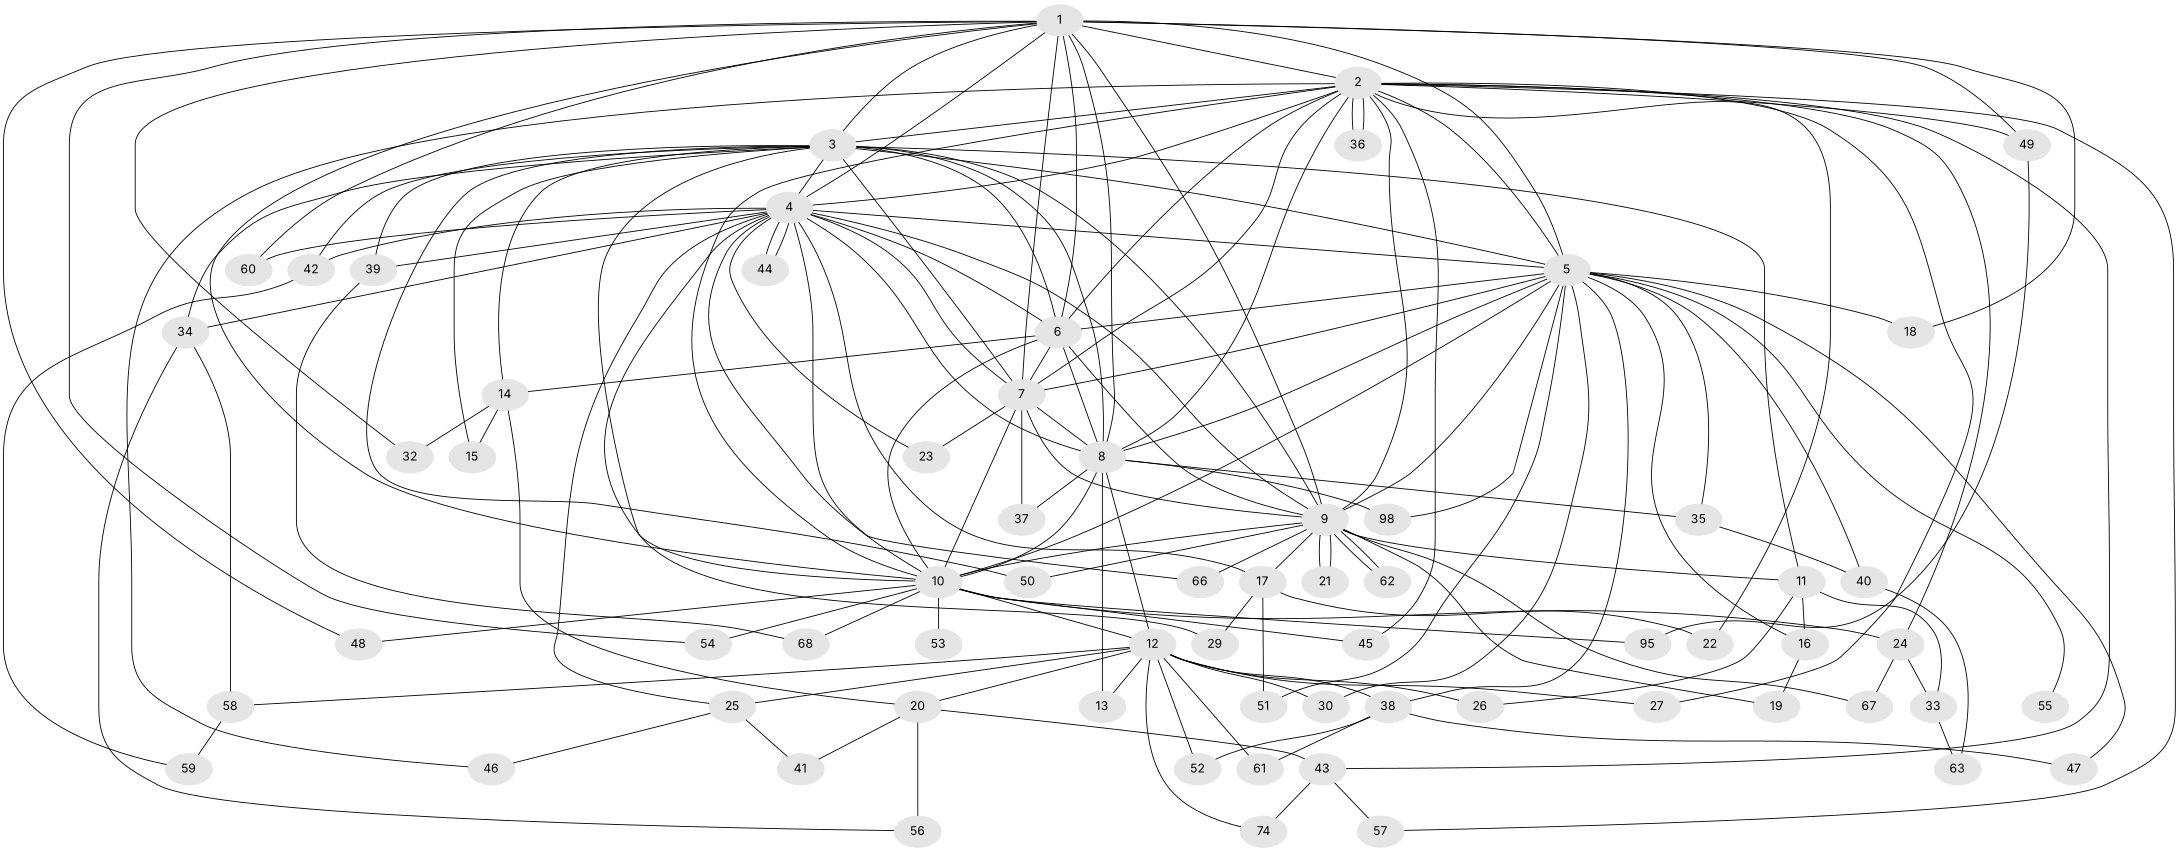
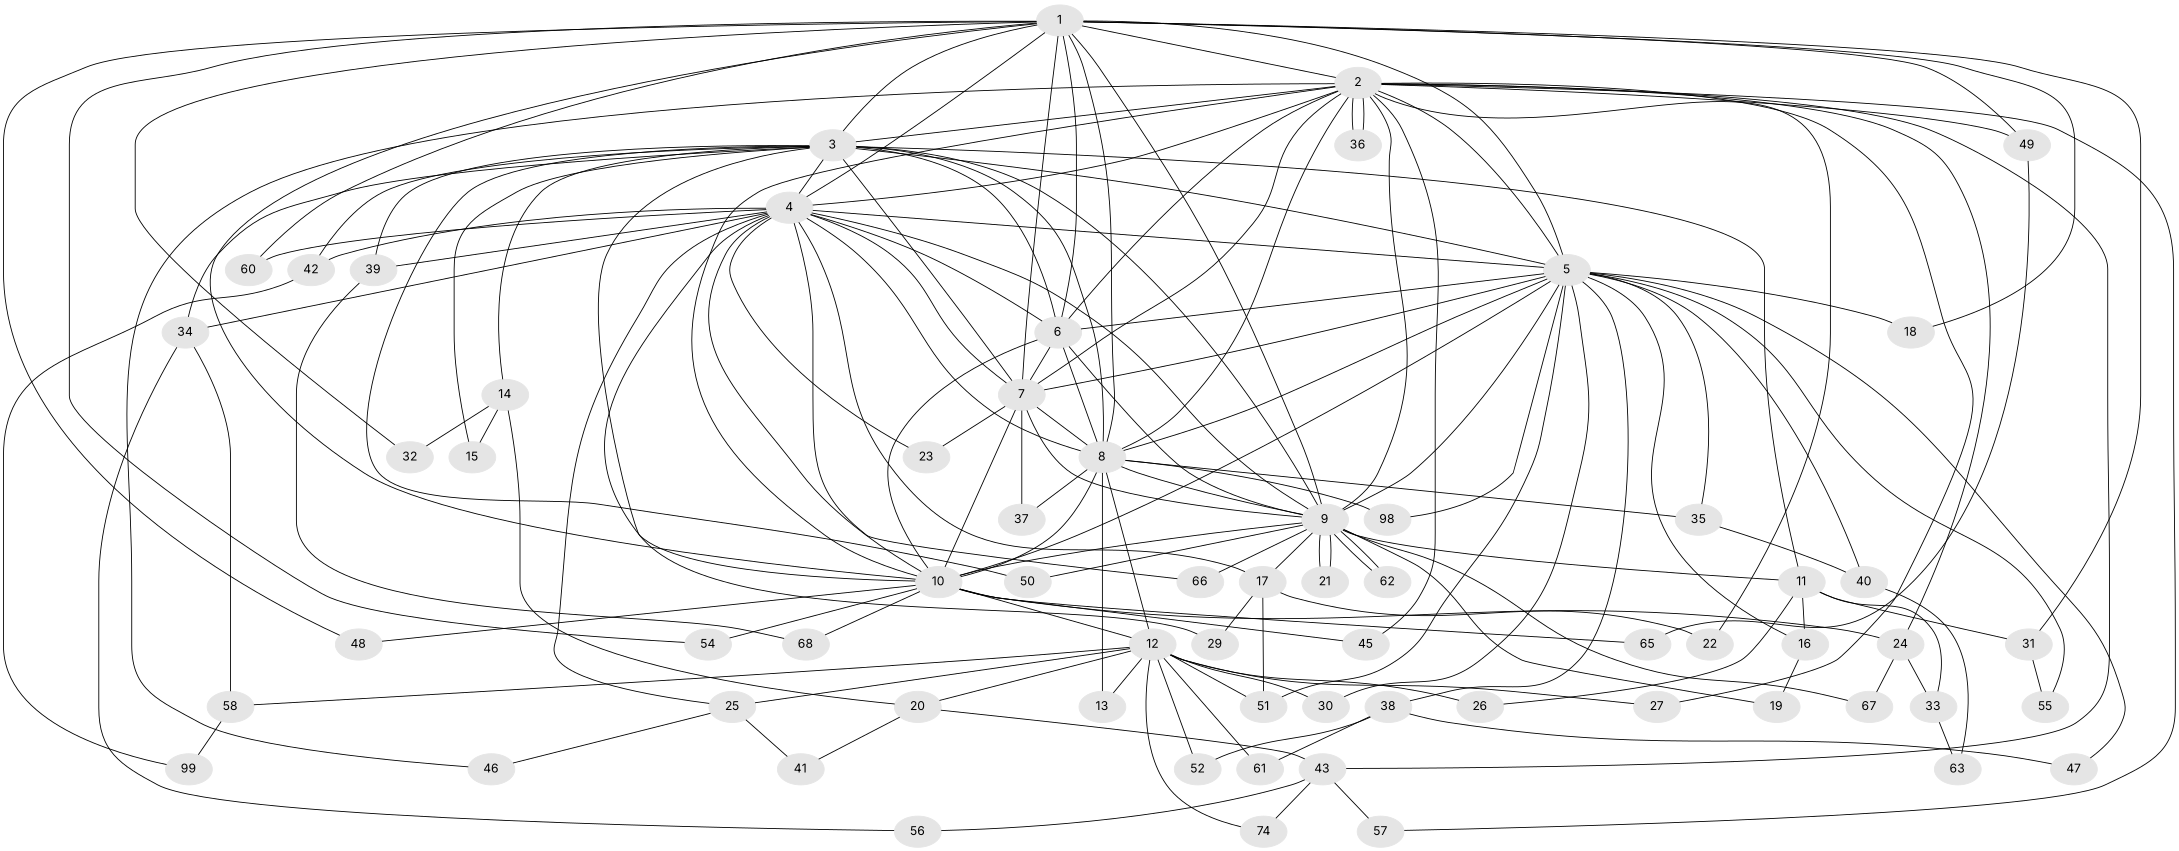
node "44": removed
edge "6" -- "14": removed
edge "8" -- "9": added
node "53": removed
node "95": label "95" -> "65"
node "31": added
edge "12" -- "38": now "12" -- "51"
node "59": label "59" -> "99"
edge "20" -- "56": now "43" -- "56"
